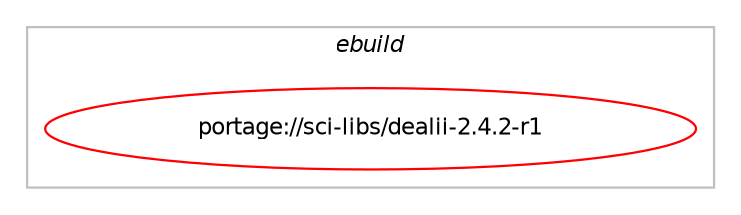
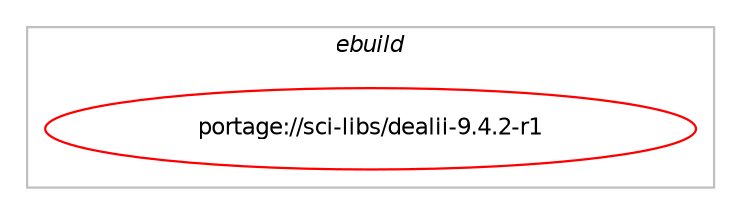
node "portage://sci-libs/dealii-2.4.2-r1": label "portage://sci-libs/dealii-2.4.2-r1" -> "portage://sci-libs/dealii-9.4.2-r1"
